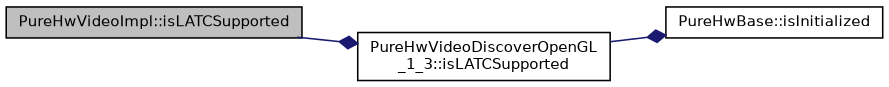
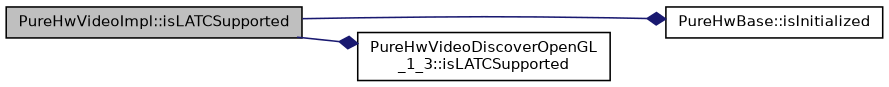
edge "PureHwVideoDiscoverOpenGL _1_3::isLATCSupported" -> "PureHwBase::isInitialized": now "PureHwVideoImpl::isLATCSupported" -> "PureHwBase::isInitialized"
